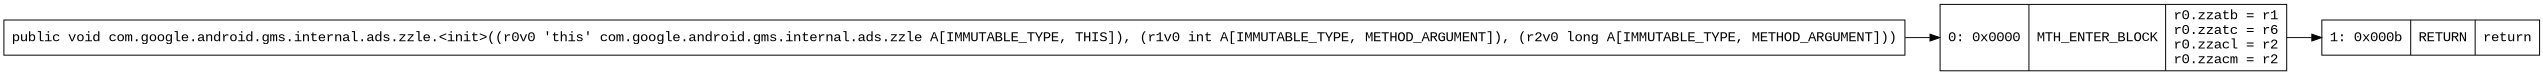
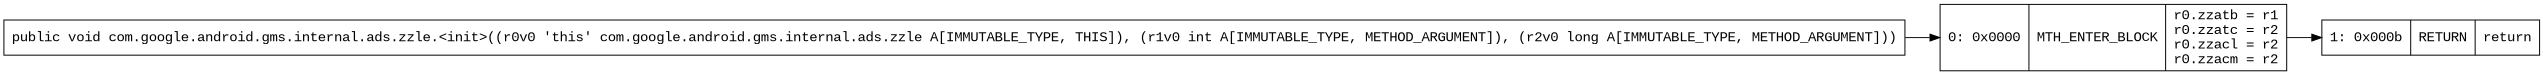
node "0: 0x0000": text "r0.zzatc = r6" -> "r0.zzatc = r2"
